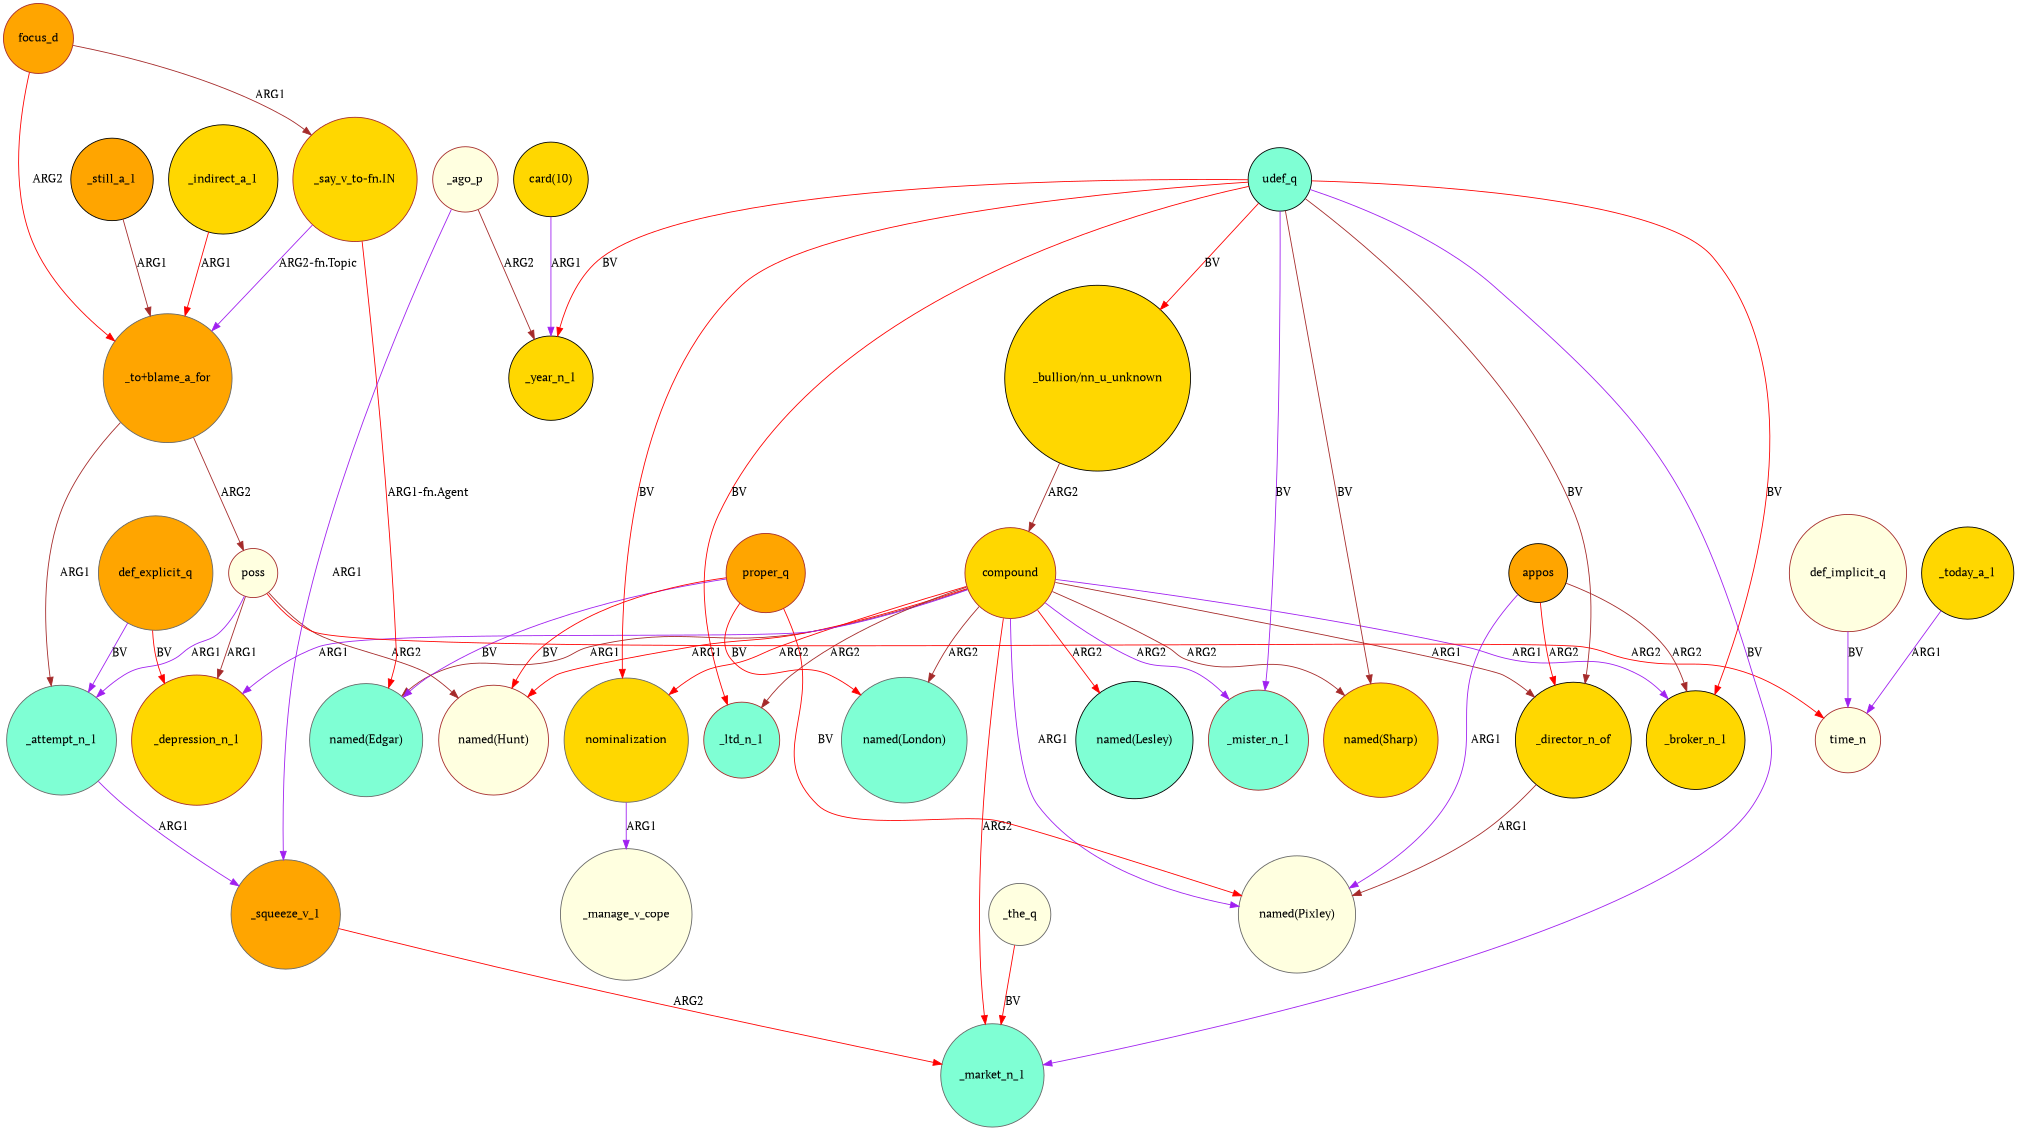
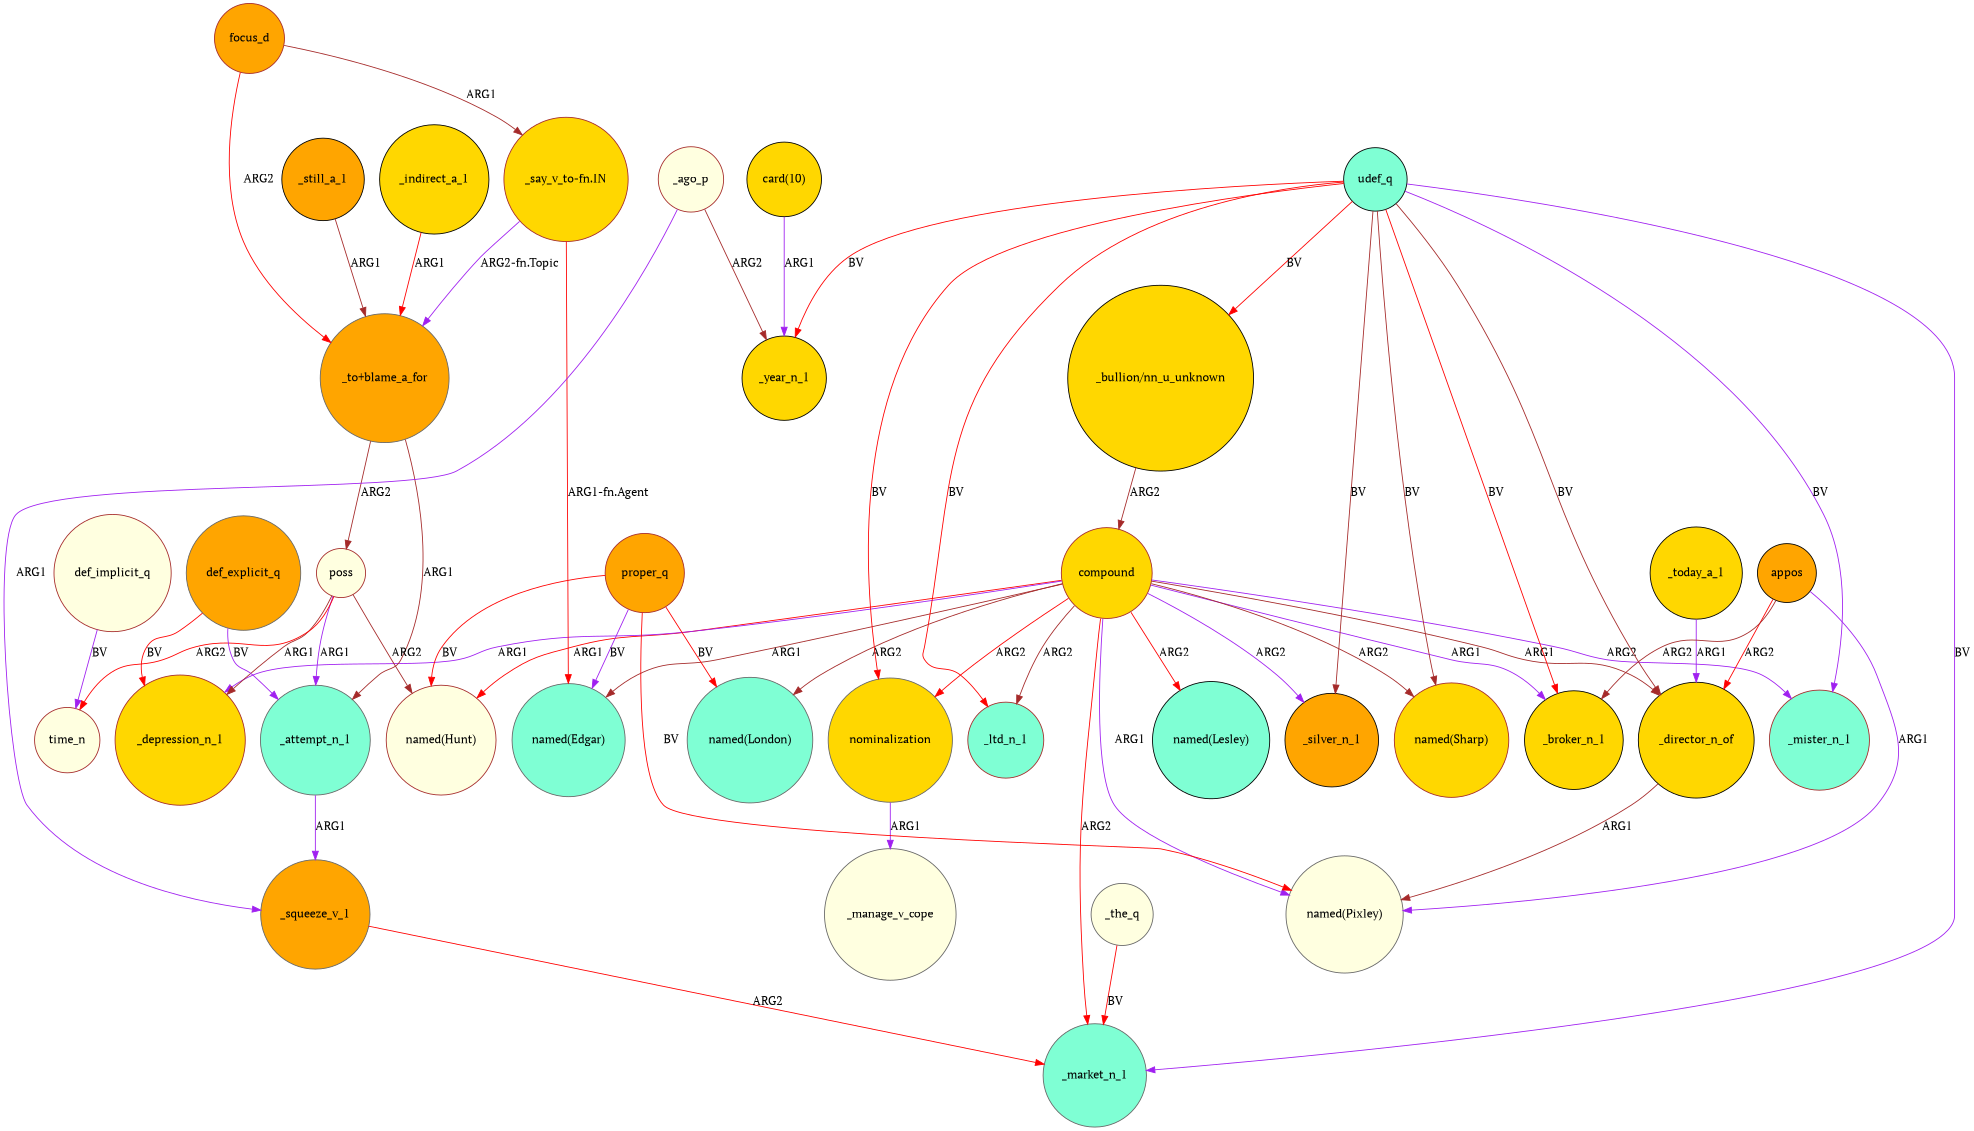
edge "_today_a_1" -> "time_n": now "_today_a_1" -> "_director_n_of"
node "_silver_n_1": added
